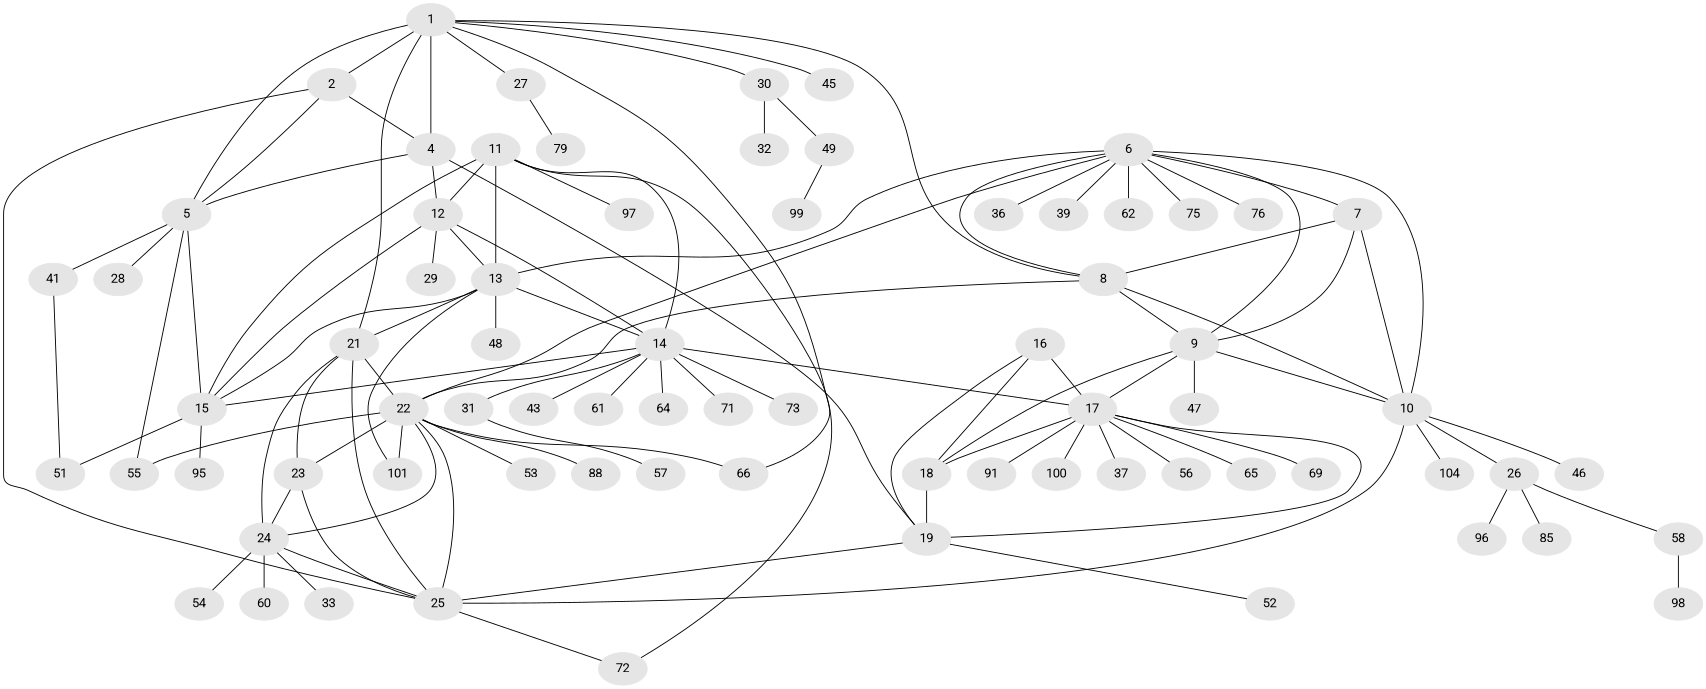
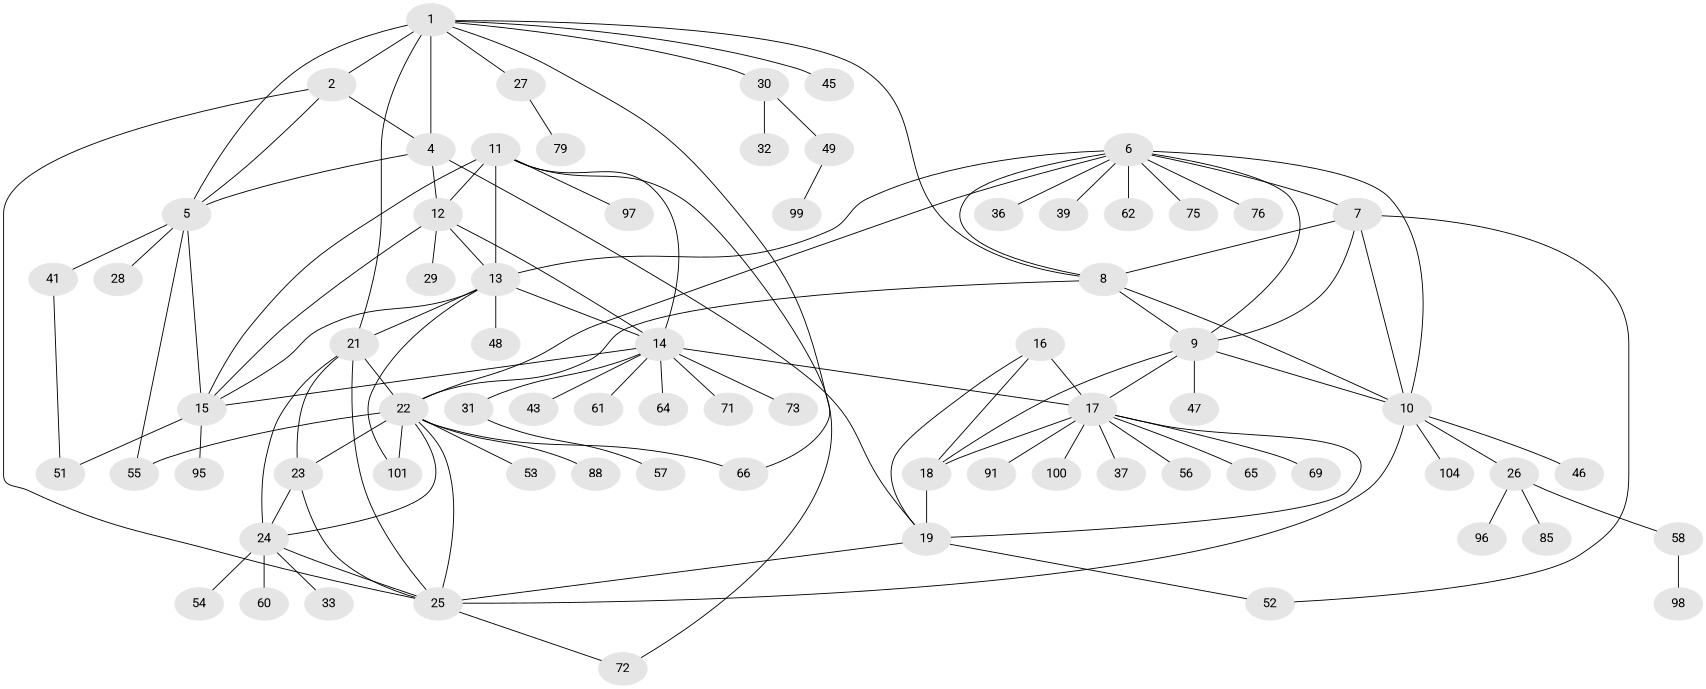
edge "7" -- "52": added
